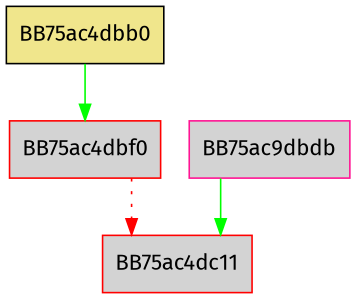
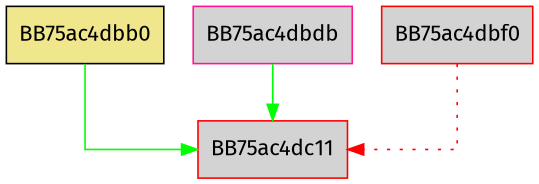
edge "BB75ac4dbb0" -> "BB75ac4dbf0": now "BB75ac4dbb0" -> "BB75ac4dc11"
node "BB75ac9dbdb": label "BB75ac9dbdb" -> "BB75ac4dbdb"
